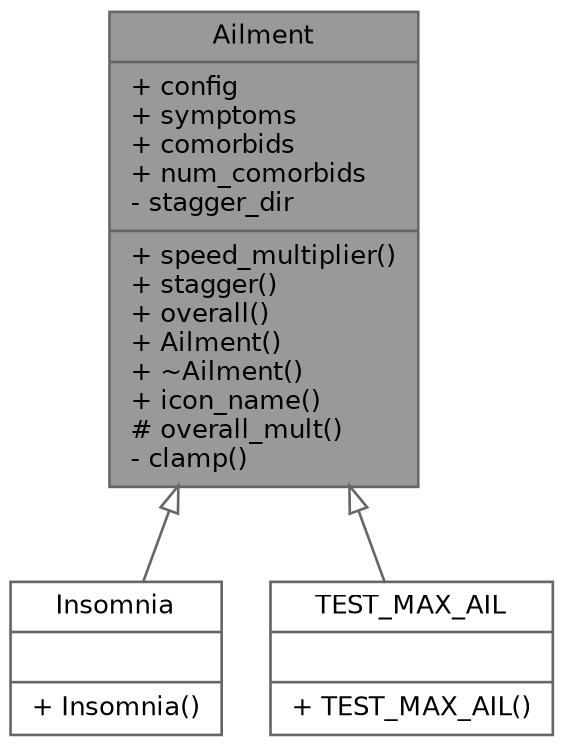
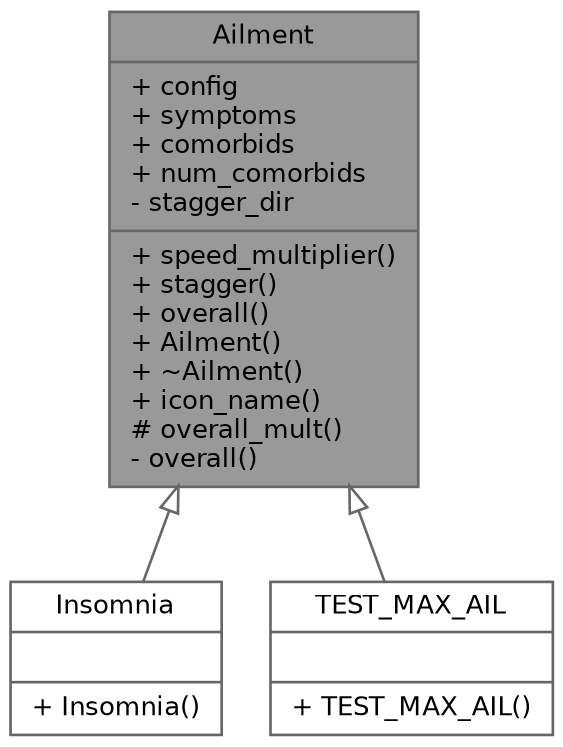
node "Ailment": text "- clamp()" -> "- overall()"
